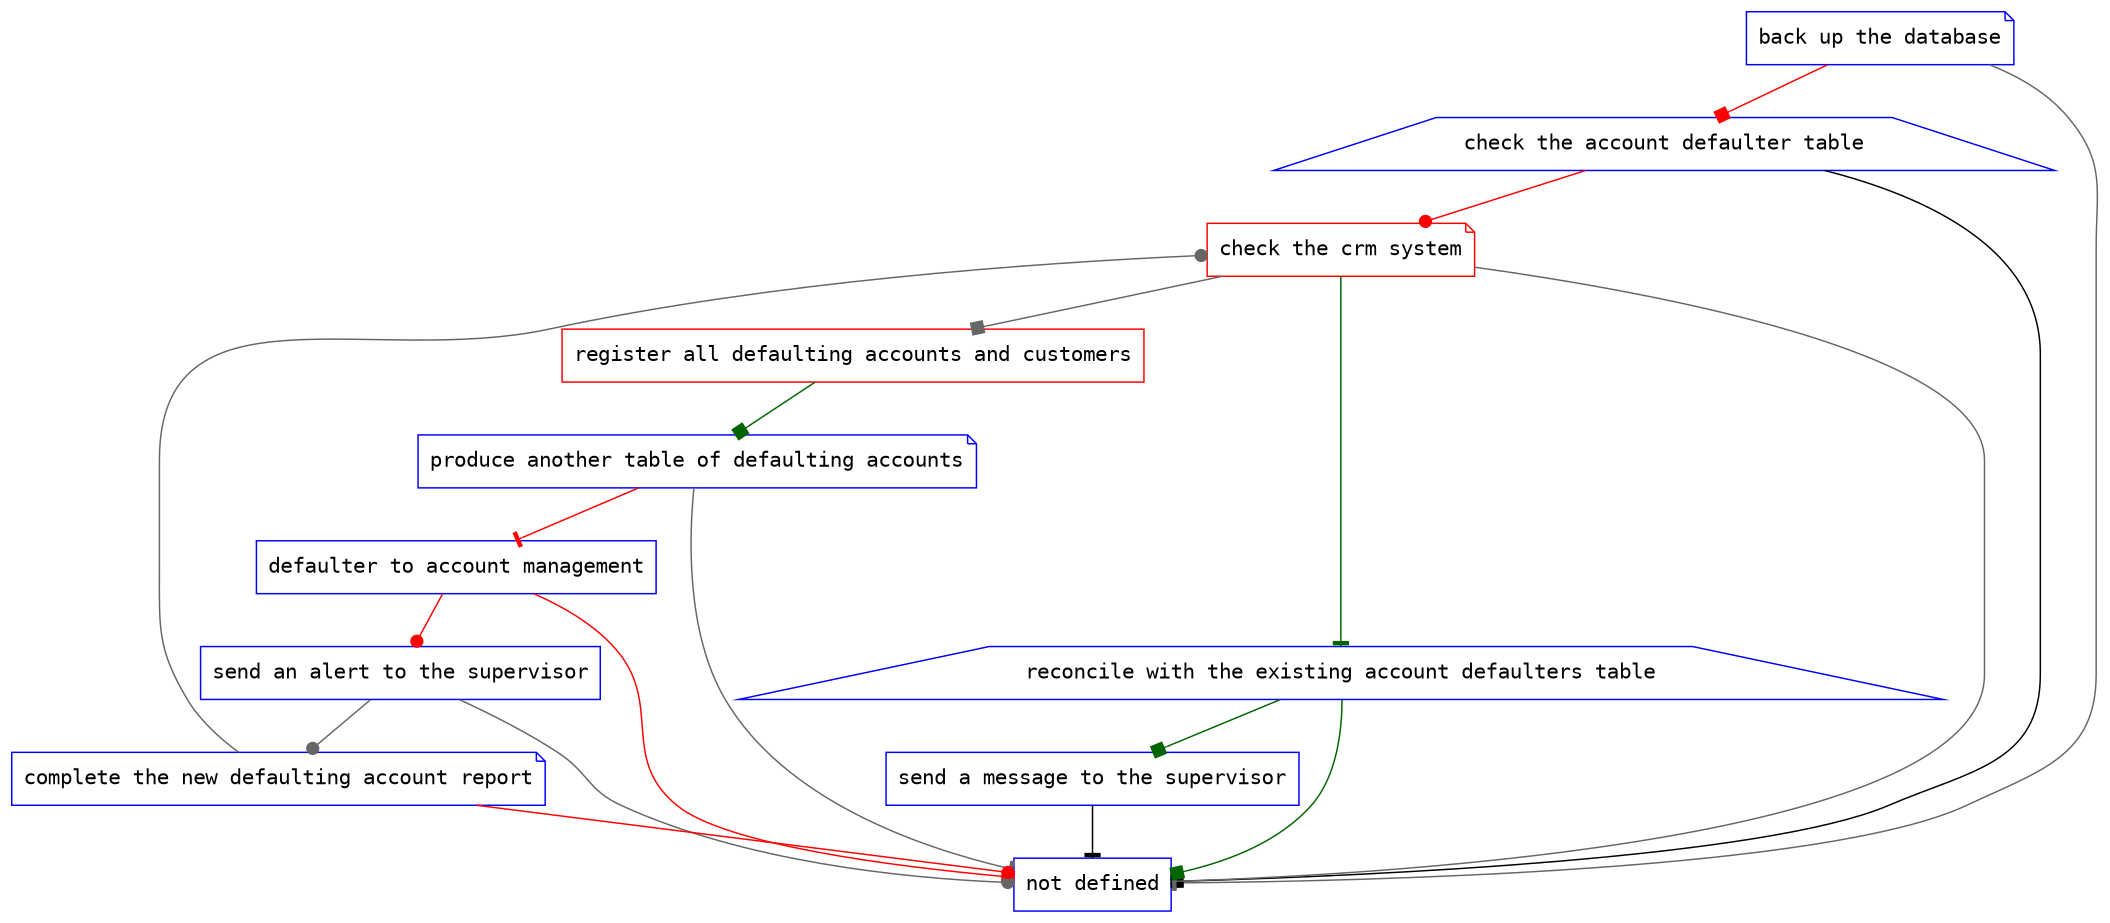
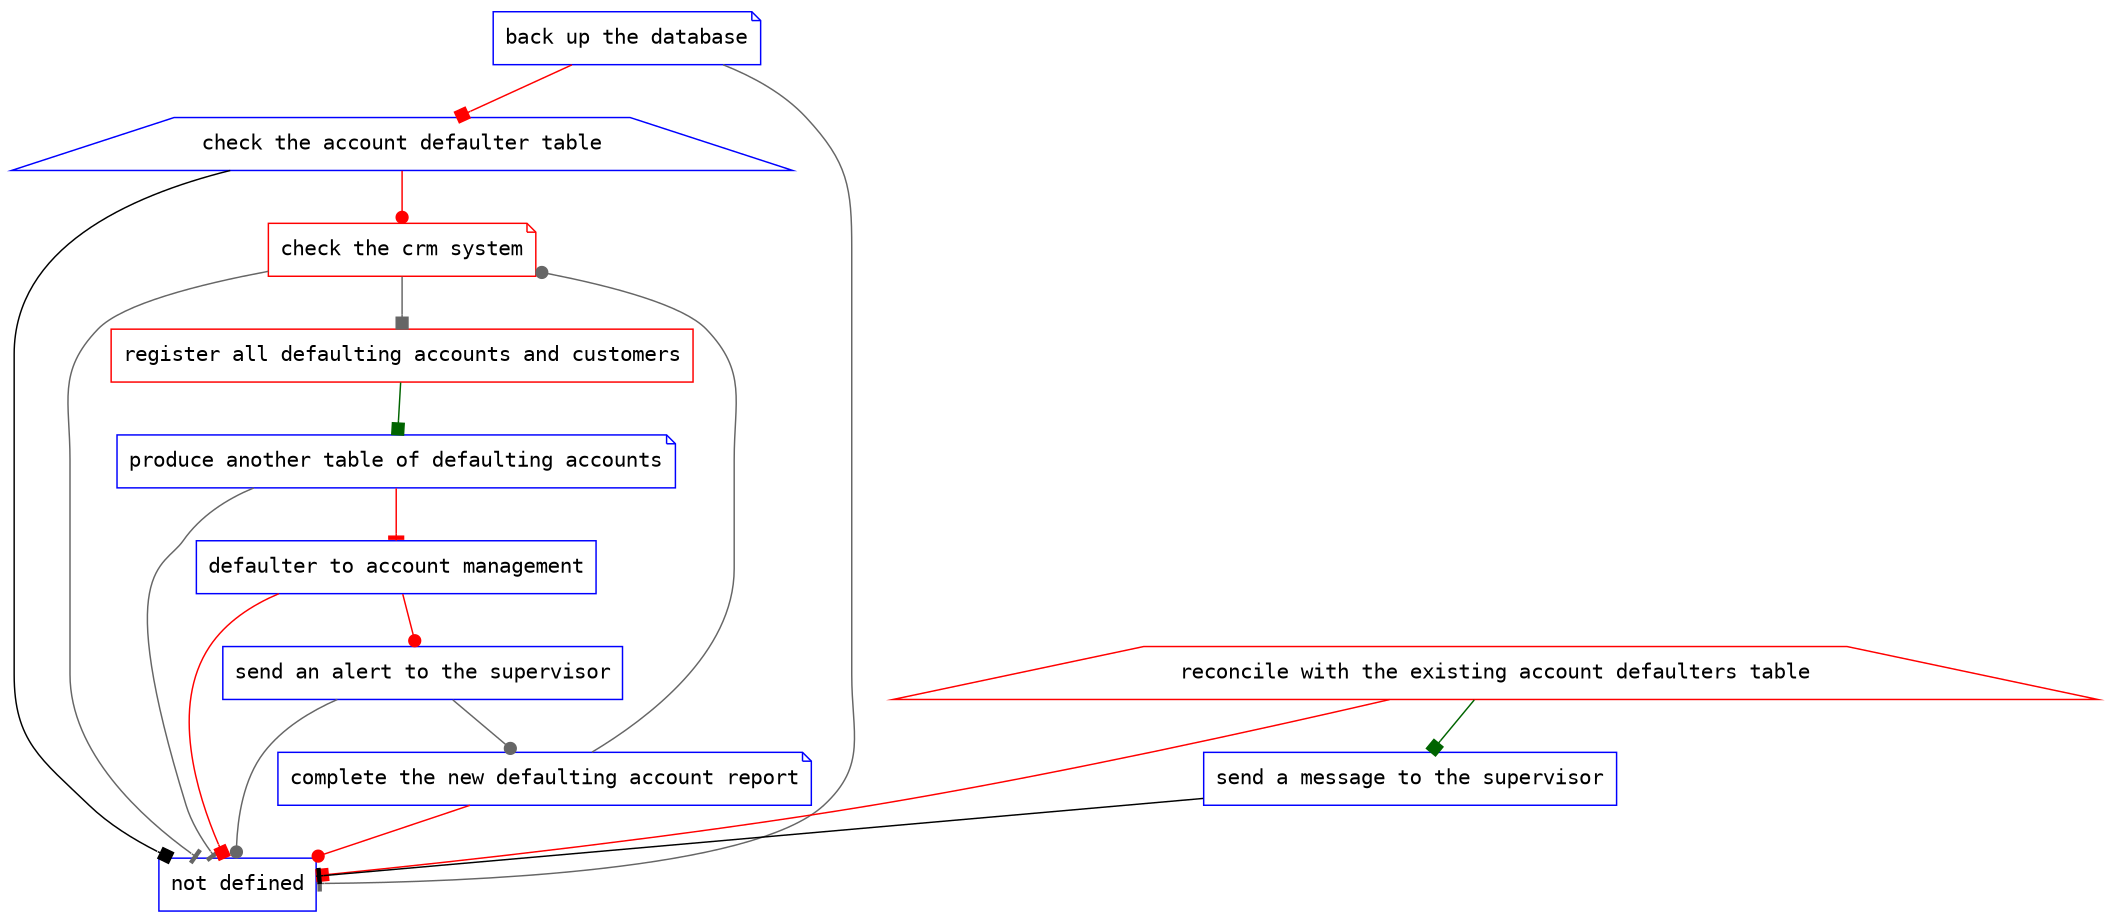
edge "check the crm system" -> "reconcile with the existing account defaulters table": removed
node "reconcile with the existing account defaulters table": color blue -> red
edge "reconcile with the existing account defaulters table" -> "not defined": color darkgreen -> red
